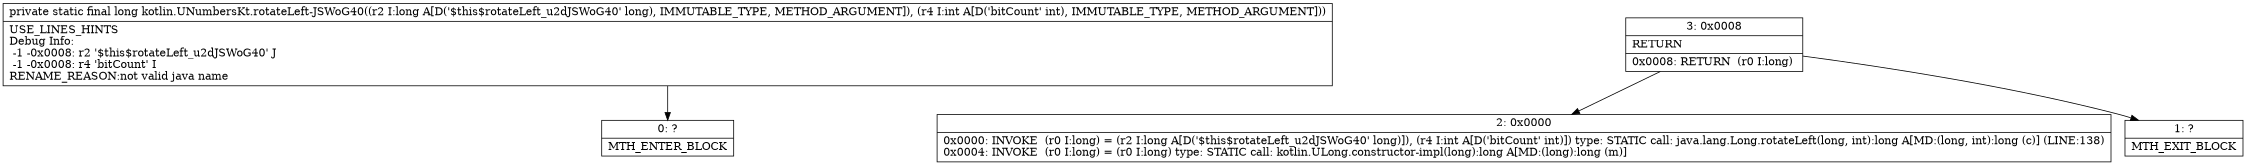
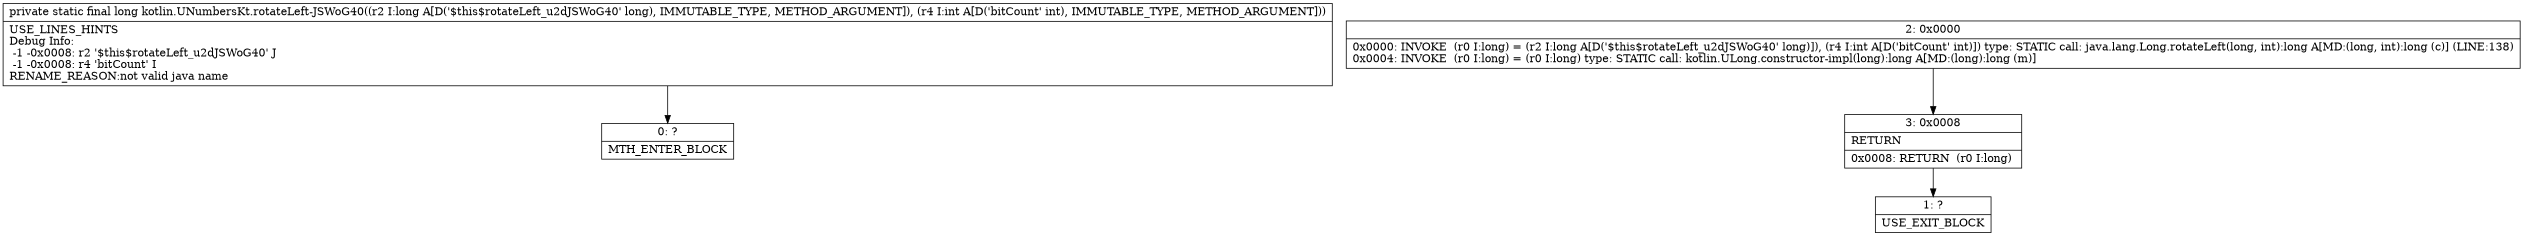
edge "3: 0x0008" -> "2: 0x0000": reversed
node "1: ?": text "MTH_EXIT_BLOCK" -> "USE_EXIT_BLOCK"
